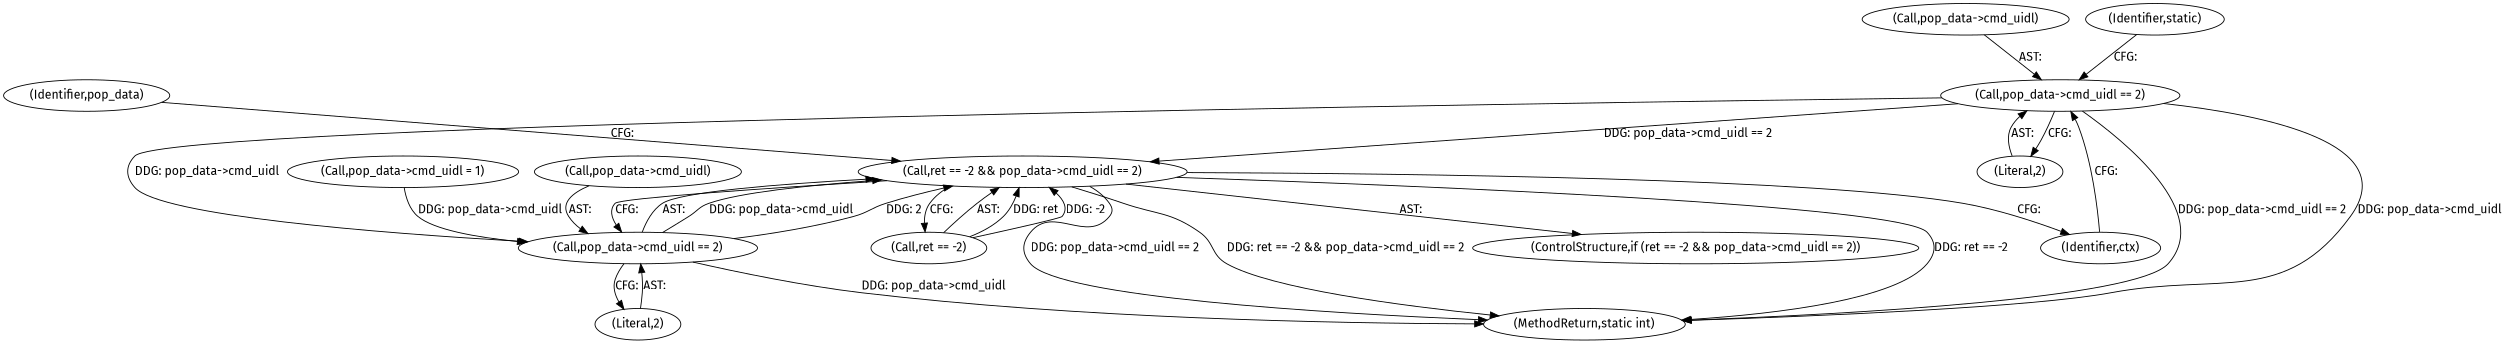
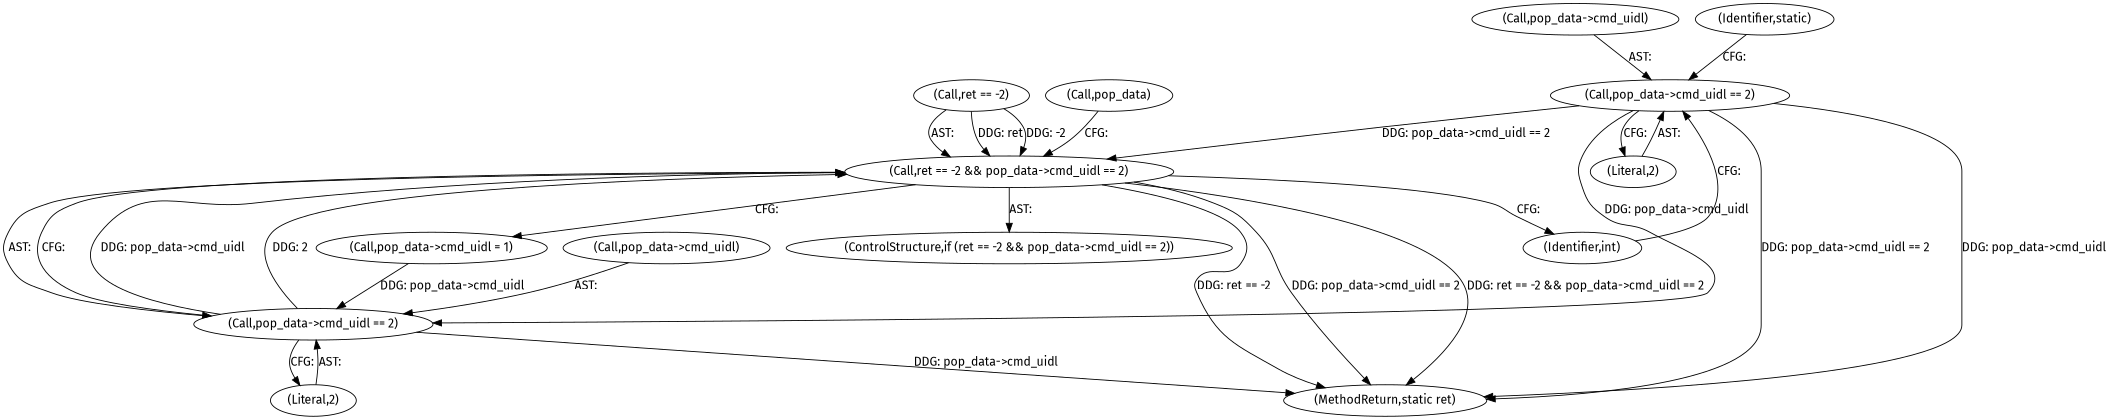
node "(Identifier,pop_data)": label "(Identifier,pop_data)" -> "(Call,pop_data)"
edge "(Call,ret == -2 && pop_data->cmd_uidl == 2)" -> "(Call,ret == -2)": now "(Call,ret == -2 && pop_data->cmd_uidl == 2)" -> "(Call,pop_data->cmd_uidl = 1)"
node "(Identifier,ctx)": label "(Identifier,ctx)" -> "(Identifier,int)"
node "(MethodReturn,static int)": label "(MethodReturn,static int)" -> "(MethodReturn,static ret)"
